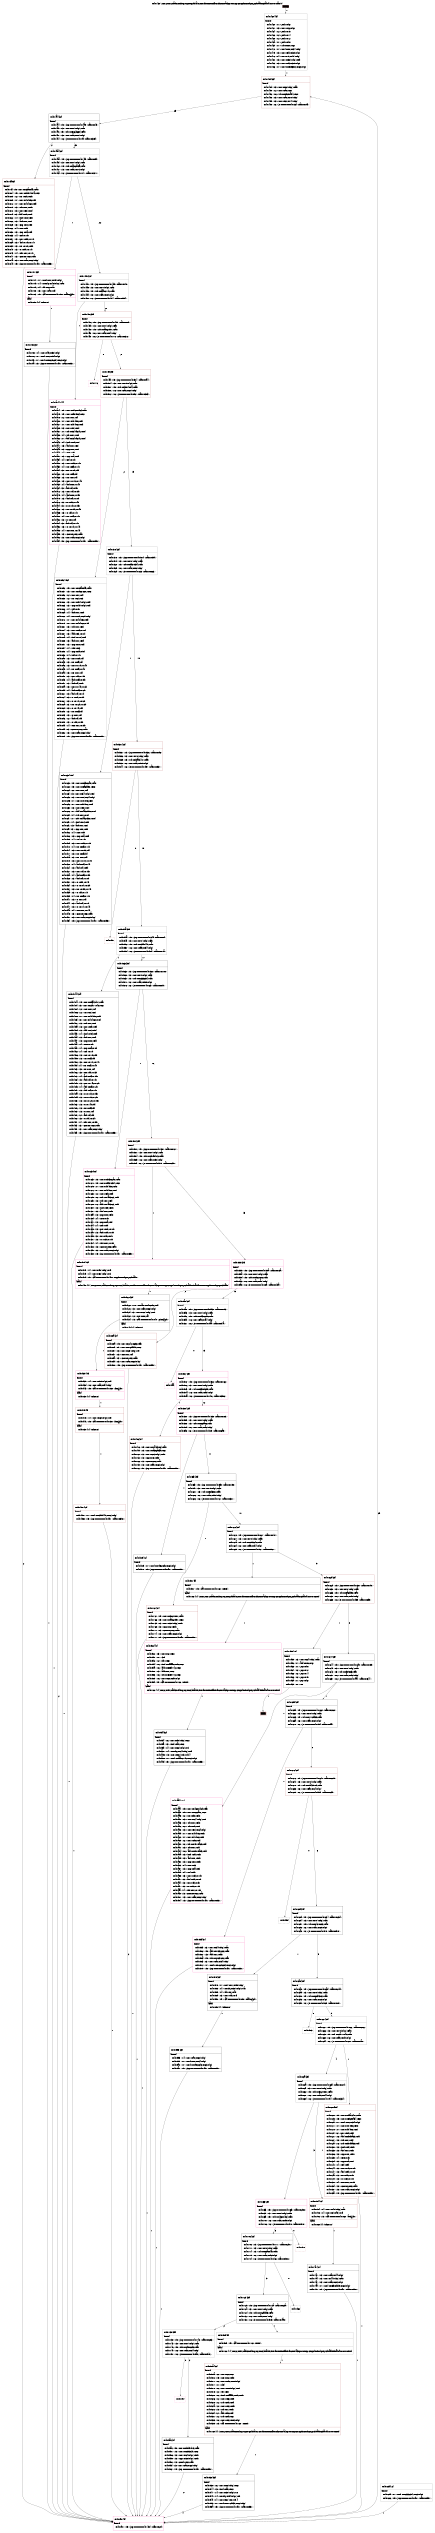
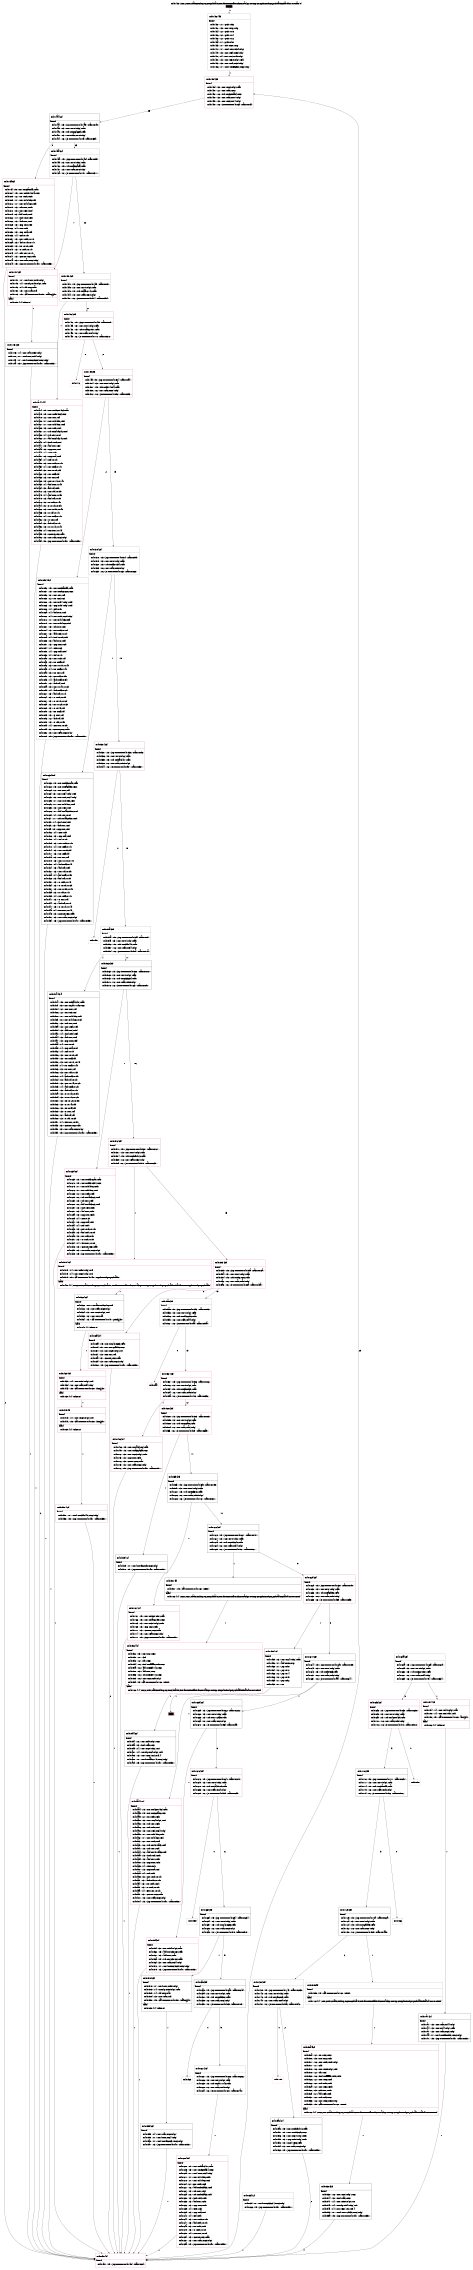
edge "0x4016c1 [25]" -> "0x4016da [25]": removed, label "4"
